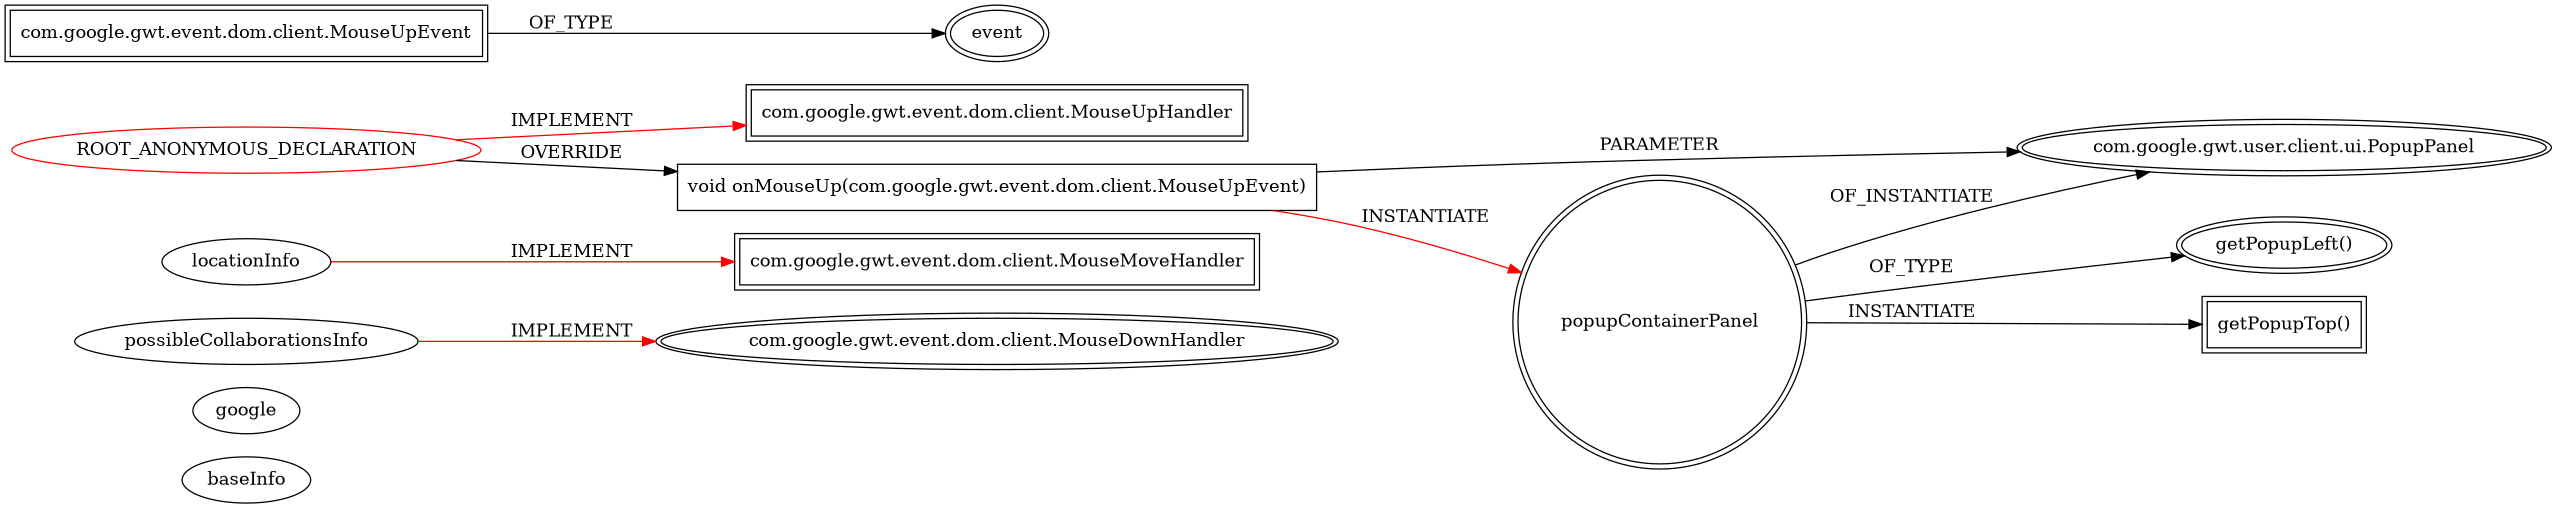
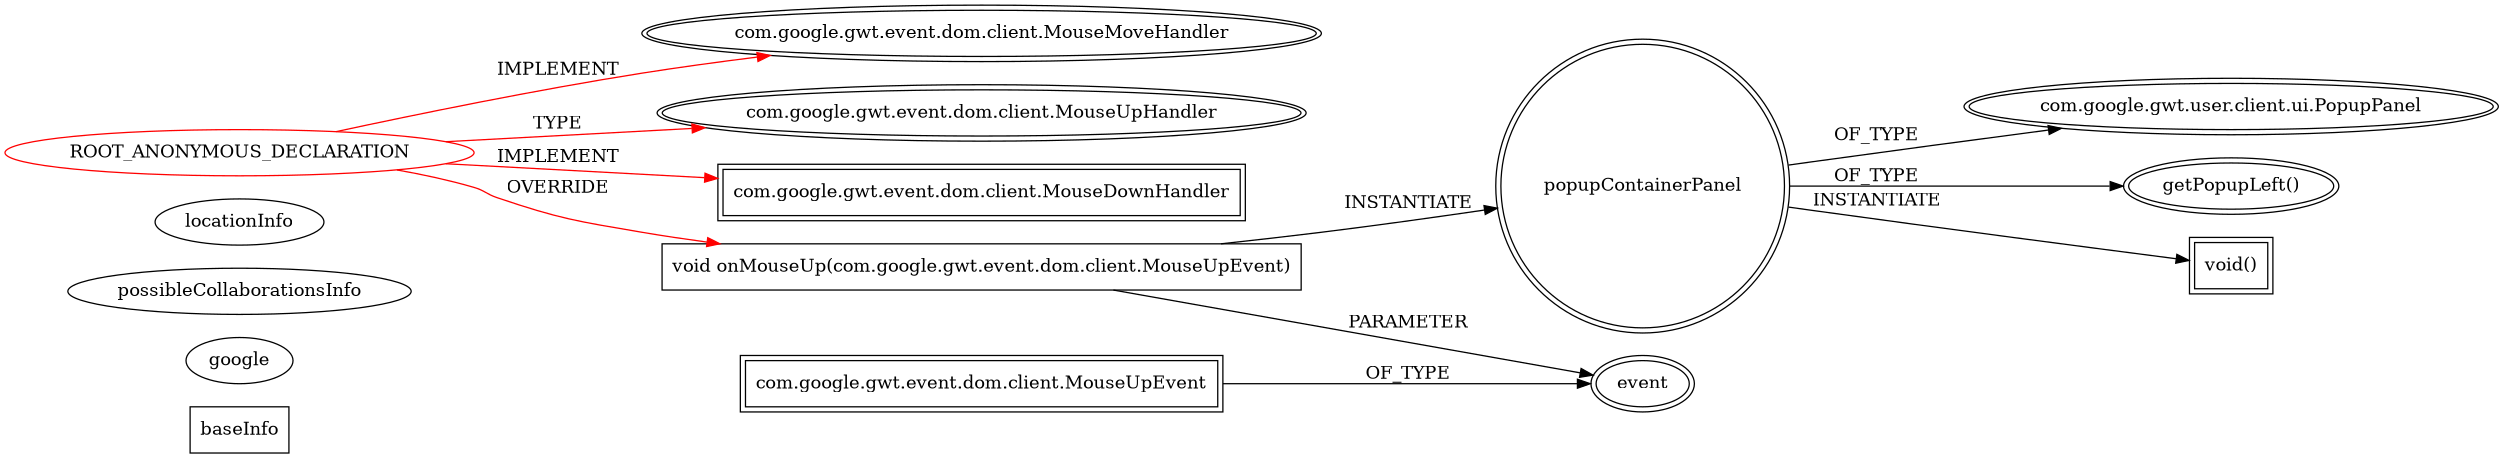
node "com.google.gwt.event.dom.client.MouseUpHandler": shape box -> ellipse
edge "ROOT_ANONYMOUS_DECLARATION" -> "com.google.gwt.event.dom.client.MouseUpHandler": label "IMPLEMENT" -> "TYPE"
edge "void onMouseUp(com.google.gwt.event.dom.client.MouseUpEvent)" -> "com.google.gwt.user.client.ui.PopupPanel": now "void onMouseUp(com.google.gwt.event.dom.client.MouseUpEvent)" -> "event"
edge "ROOT_ANONYMOUS_DECLARATION" -> "void onMouseUp(com.google.gwt.event.dom.client.MouseUpEvent)": color black -> red
edge "popupContainerPanel" -> "com.google.gwt.user.client.ui.PopupPanel": label "OF_INSTANTIATE" -> "OF_TYPE"
edge "void onMouseUp(com.google.gwt.event.dom.client.MouseUpEvent)" -> "popupContainerPanel": color red -> black
edge "locationInfo" -> "com.google.gwt.event.dom.client.MouseMoveHandler": now "ROOT_ANONYMOUS_DECLARATION" -> "com.google.gwt.event.dom.client.MouseMoveHandler"
node "com.google.gwt.event.dom.client.MouseMoveHandler": shape box -> ellipse
node "getPopupTop()": label "getPopupTop()" -> "void()"
edge "possibleCollaborationsInfo" -> "com.google.gwt.event.dom.client.MouseDownHandler": now "ROOT_ANONYMOUS_DECLARATION" -> "com.google.gwt.event.dom.client.MouseDownHandler"
node "com.google.gwt.event.dom.client.MouseDownHandler": shape ellipse -> box
node "baseInfo": shape ellipse -> box
